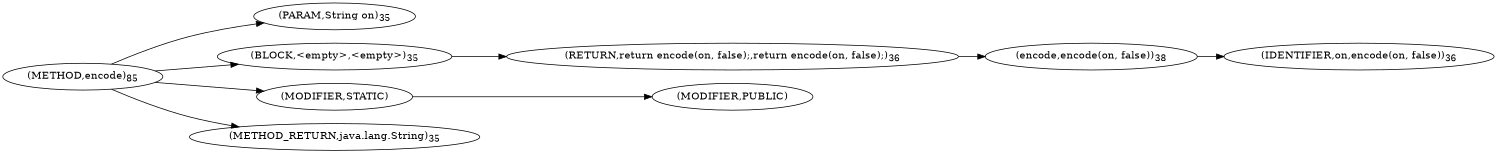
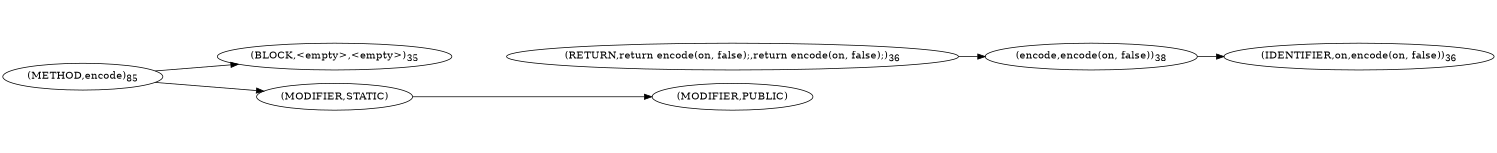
node "(PARAM,String on)": removed
edge "(BLOCK,<empty>,<empty>)" -> "(RETURN,return encode(on, false);,return encode(on, false);)": removed
node "(METHOD_RETURN,java.lang.String)": removed
